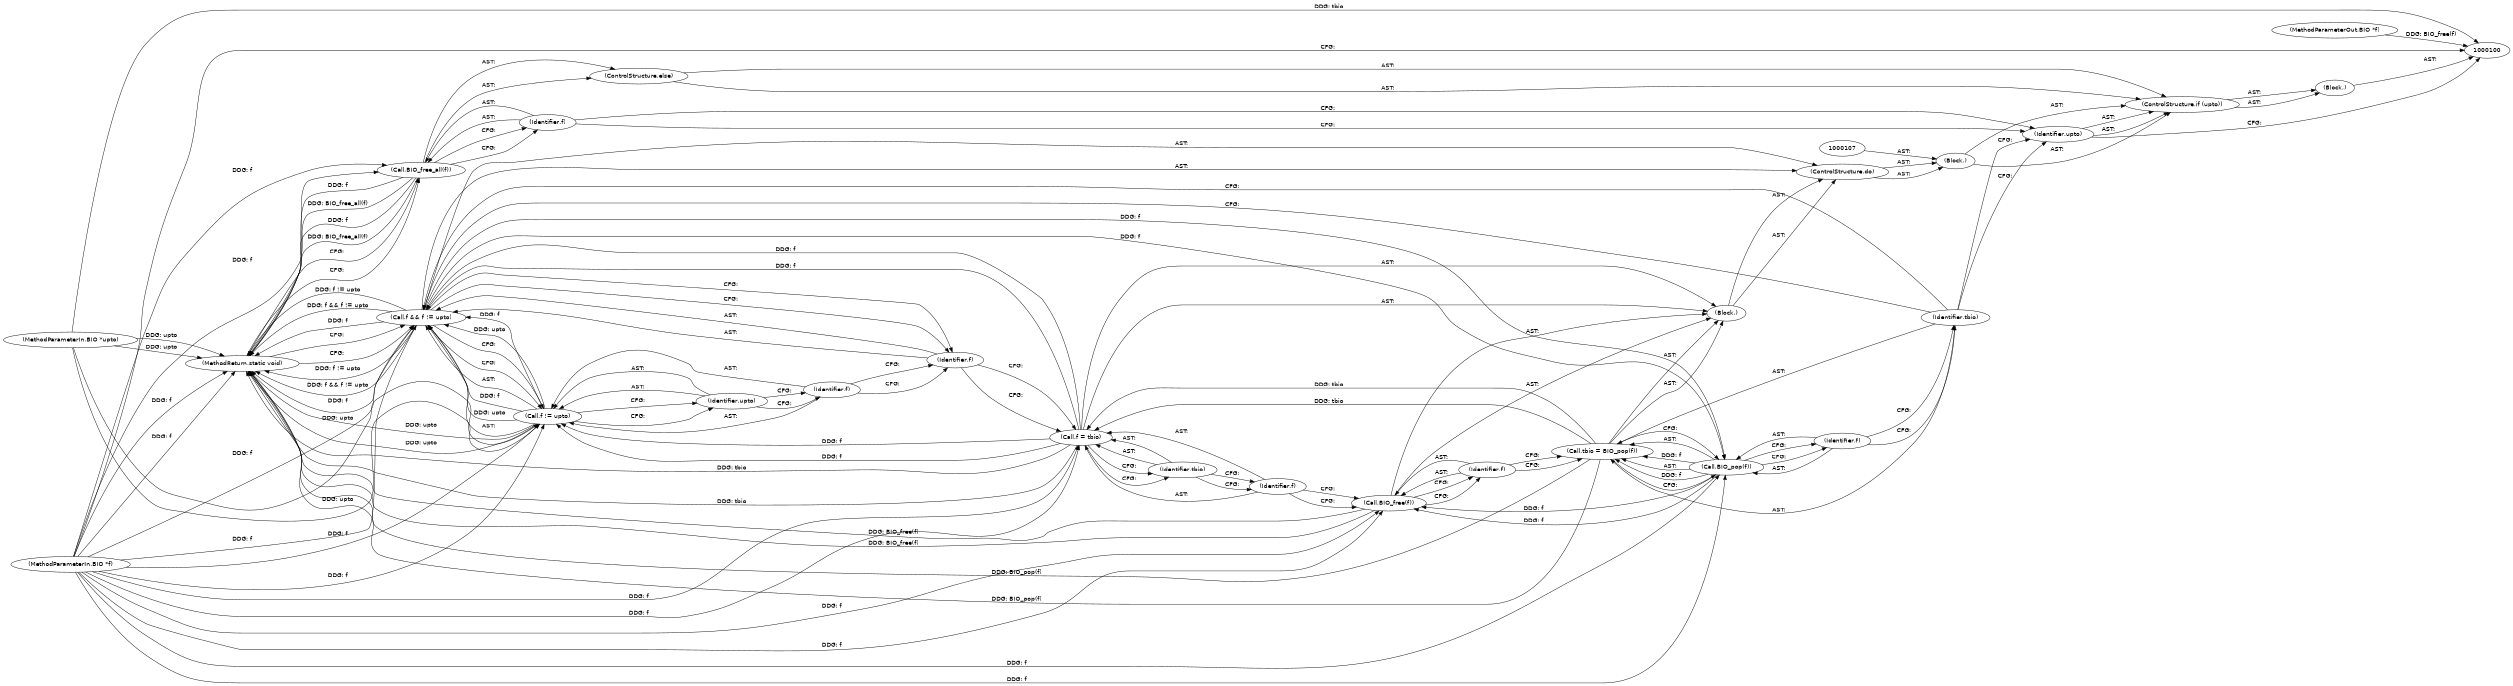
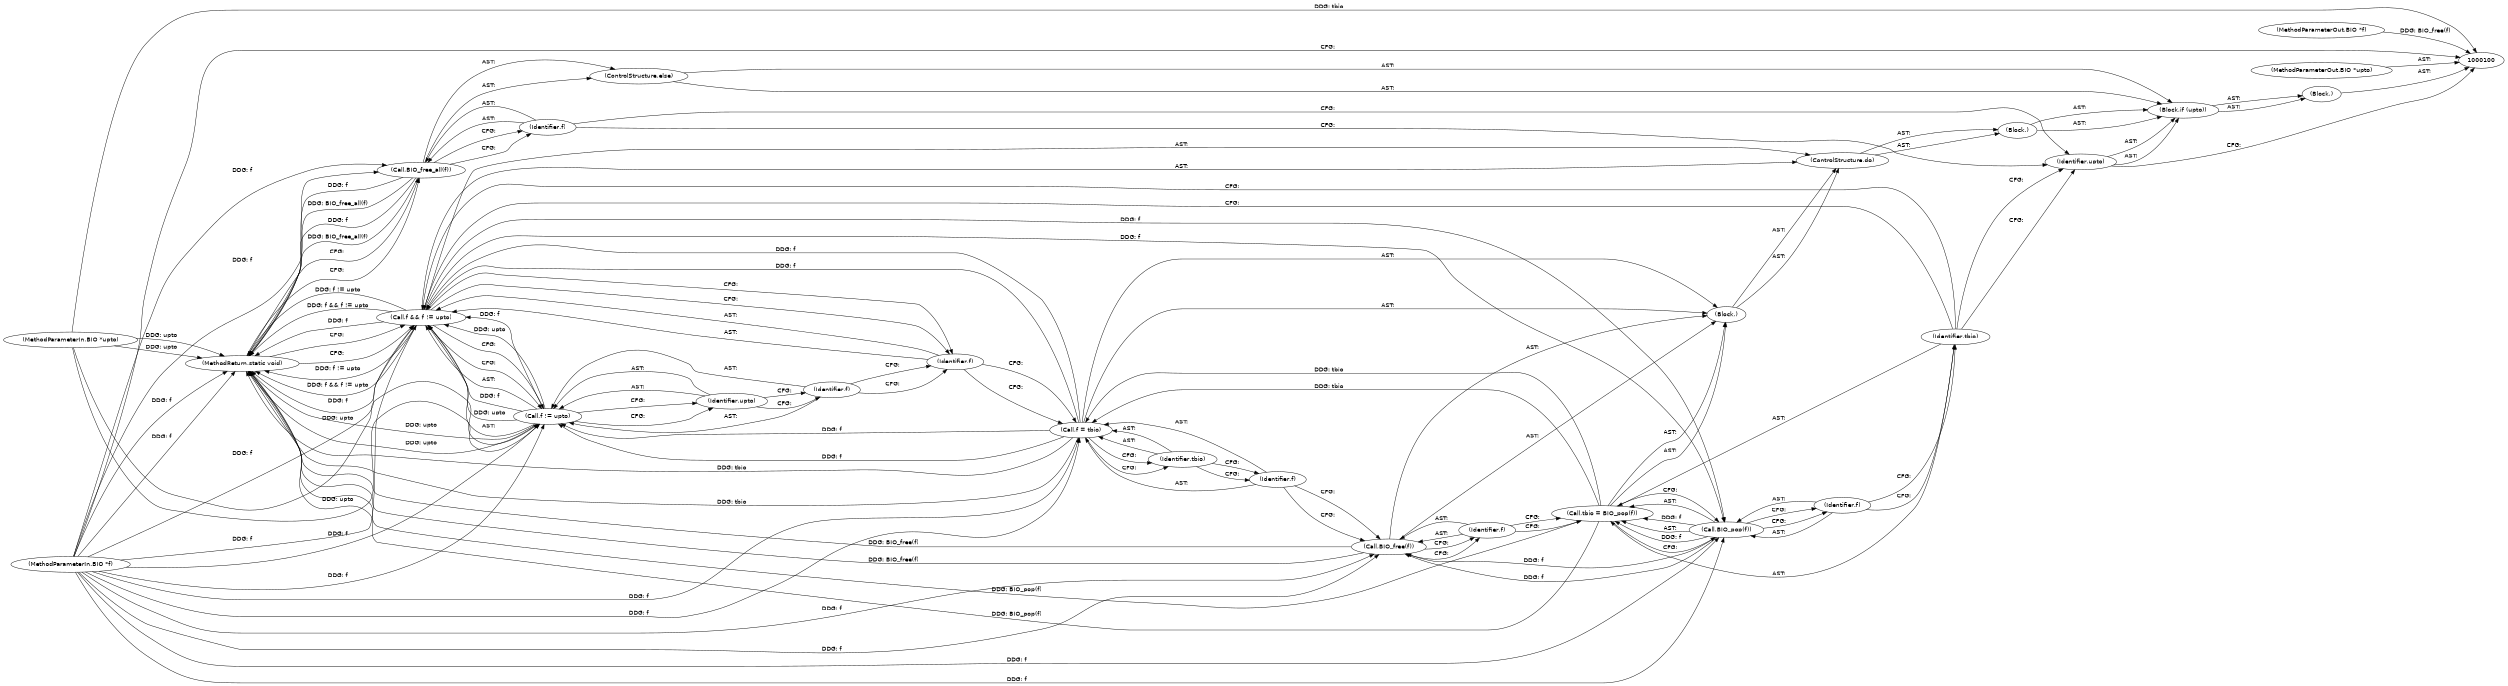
node "(MethodParameterOut,BIO *upto)": added
node "(ControlStructure,if (upto))": label "(ControlStructure,if (upto))" -> "(Block,if (upto))"
node "1000107": removed
